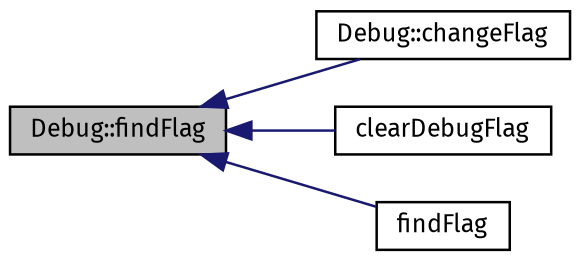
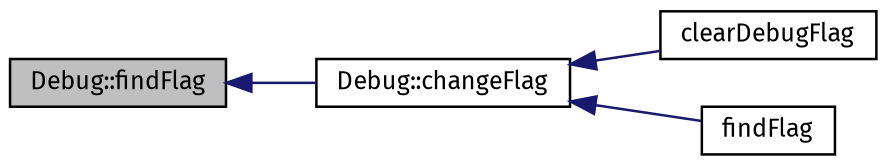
edge "clearDebugFlag" -> "Debug::findFlag": now "clearDebugFlag" -> "Debug::changeFlag"
edge "findFlag" -> "Debug::findFlag": now "findFlag" -> "Debug::changeFlag"
